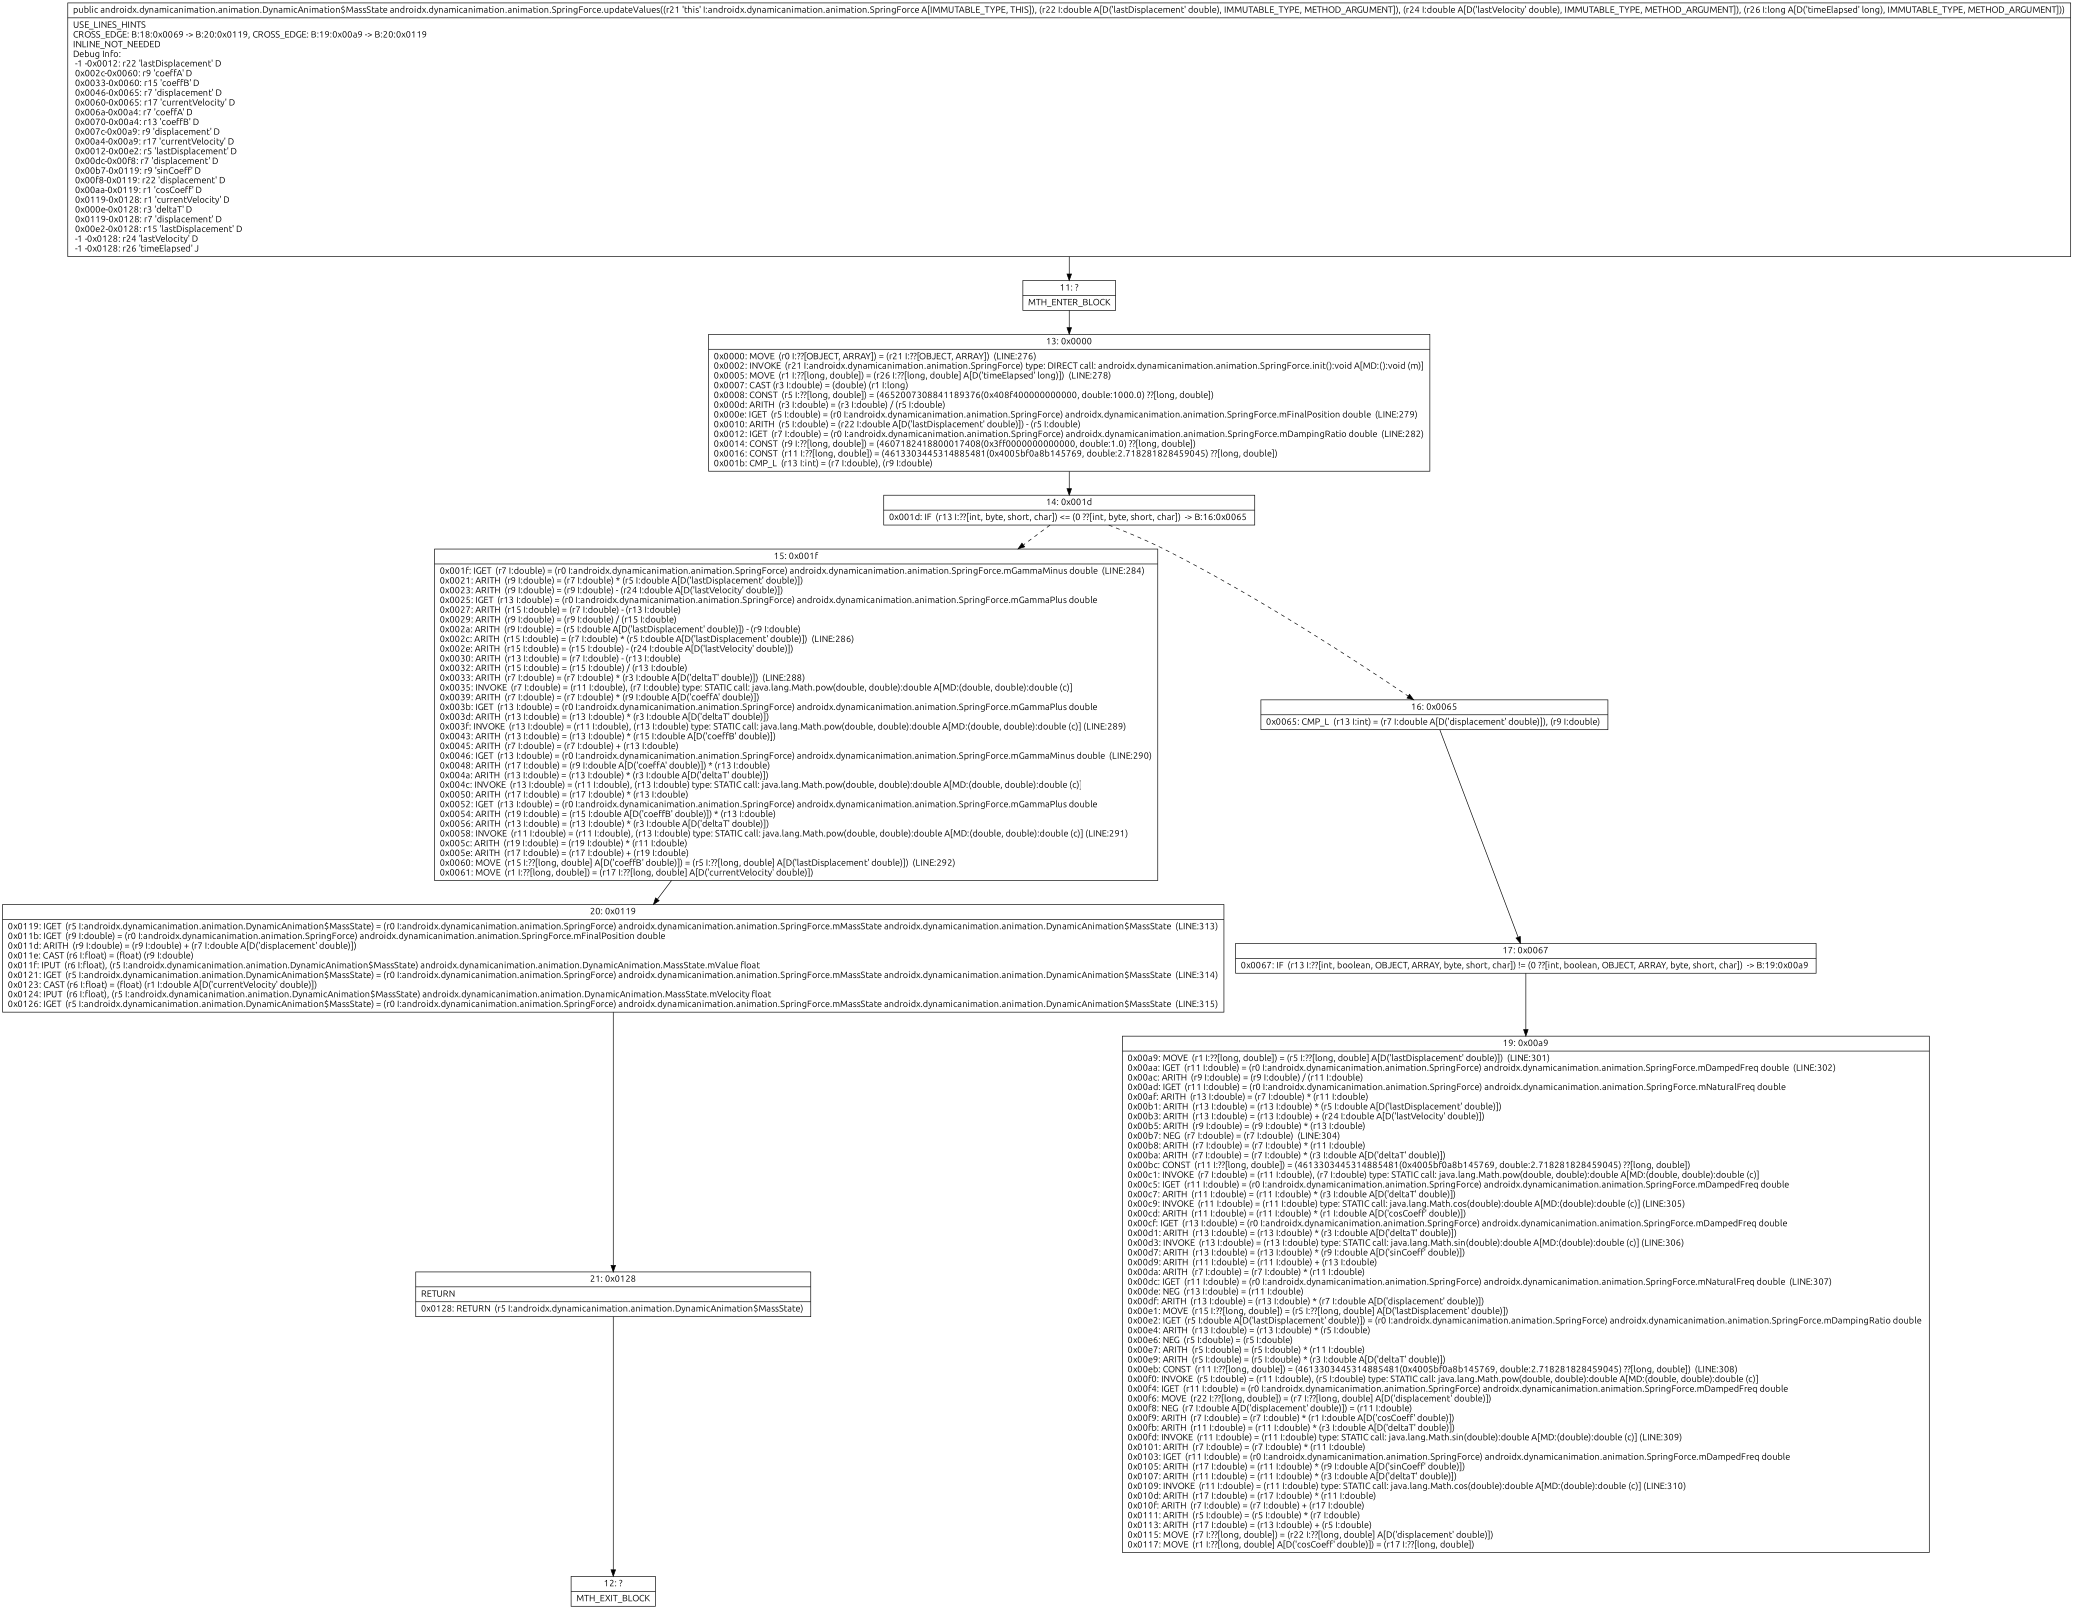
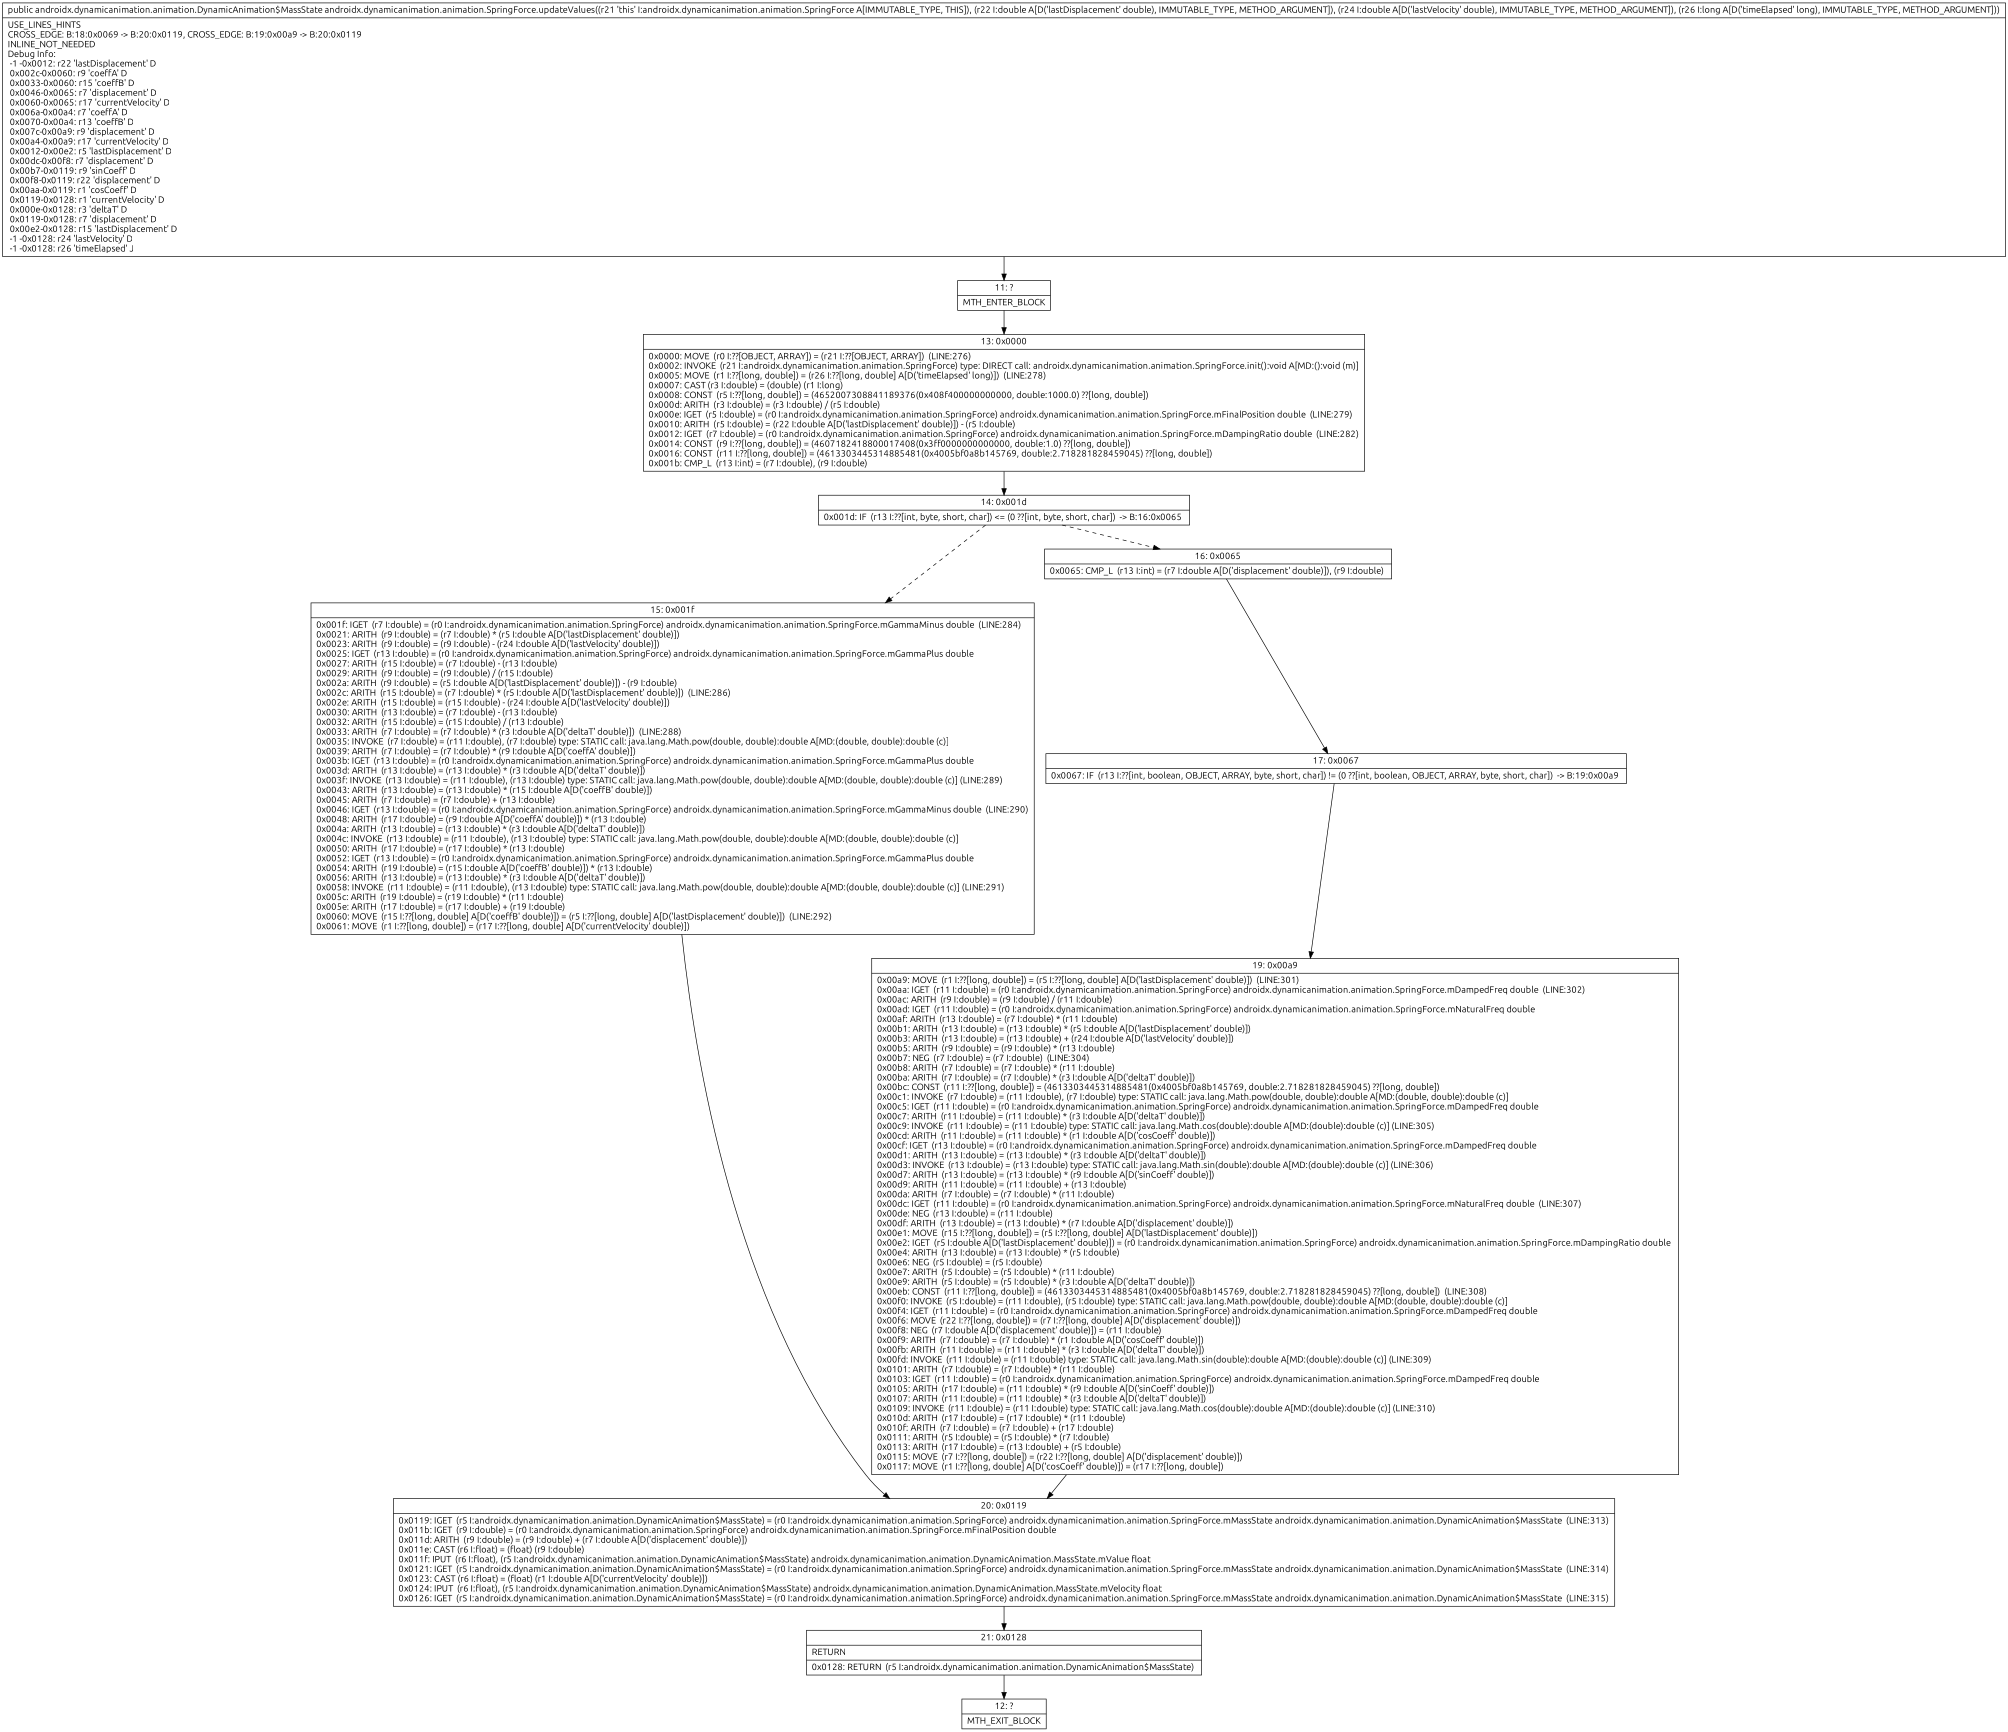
edge "19: 0x00a9" -> "20: 0x0119": added
